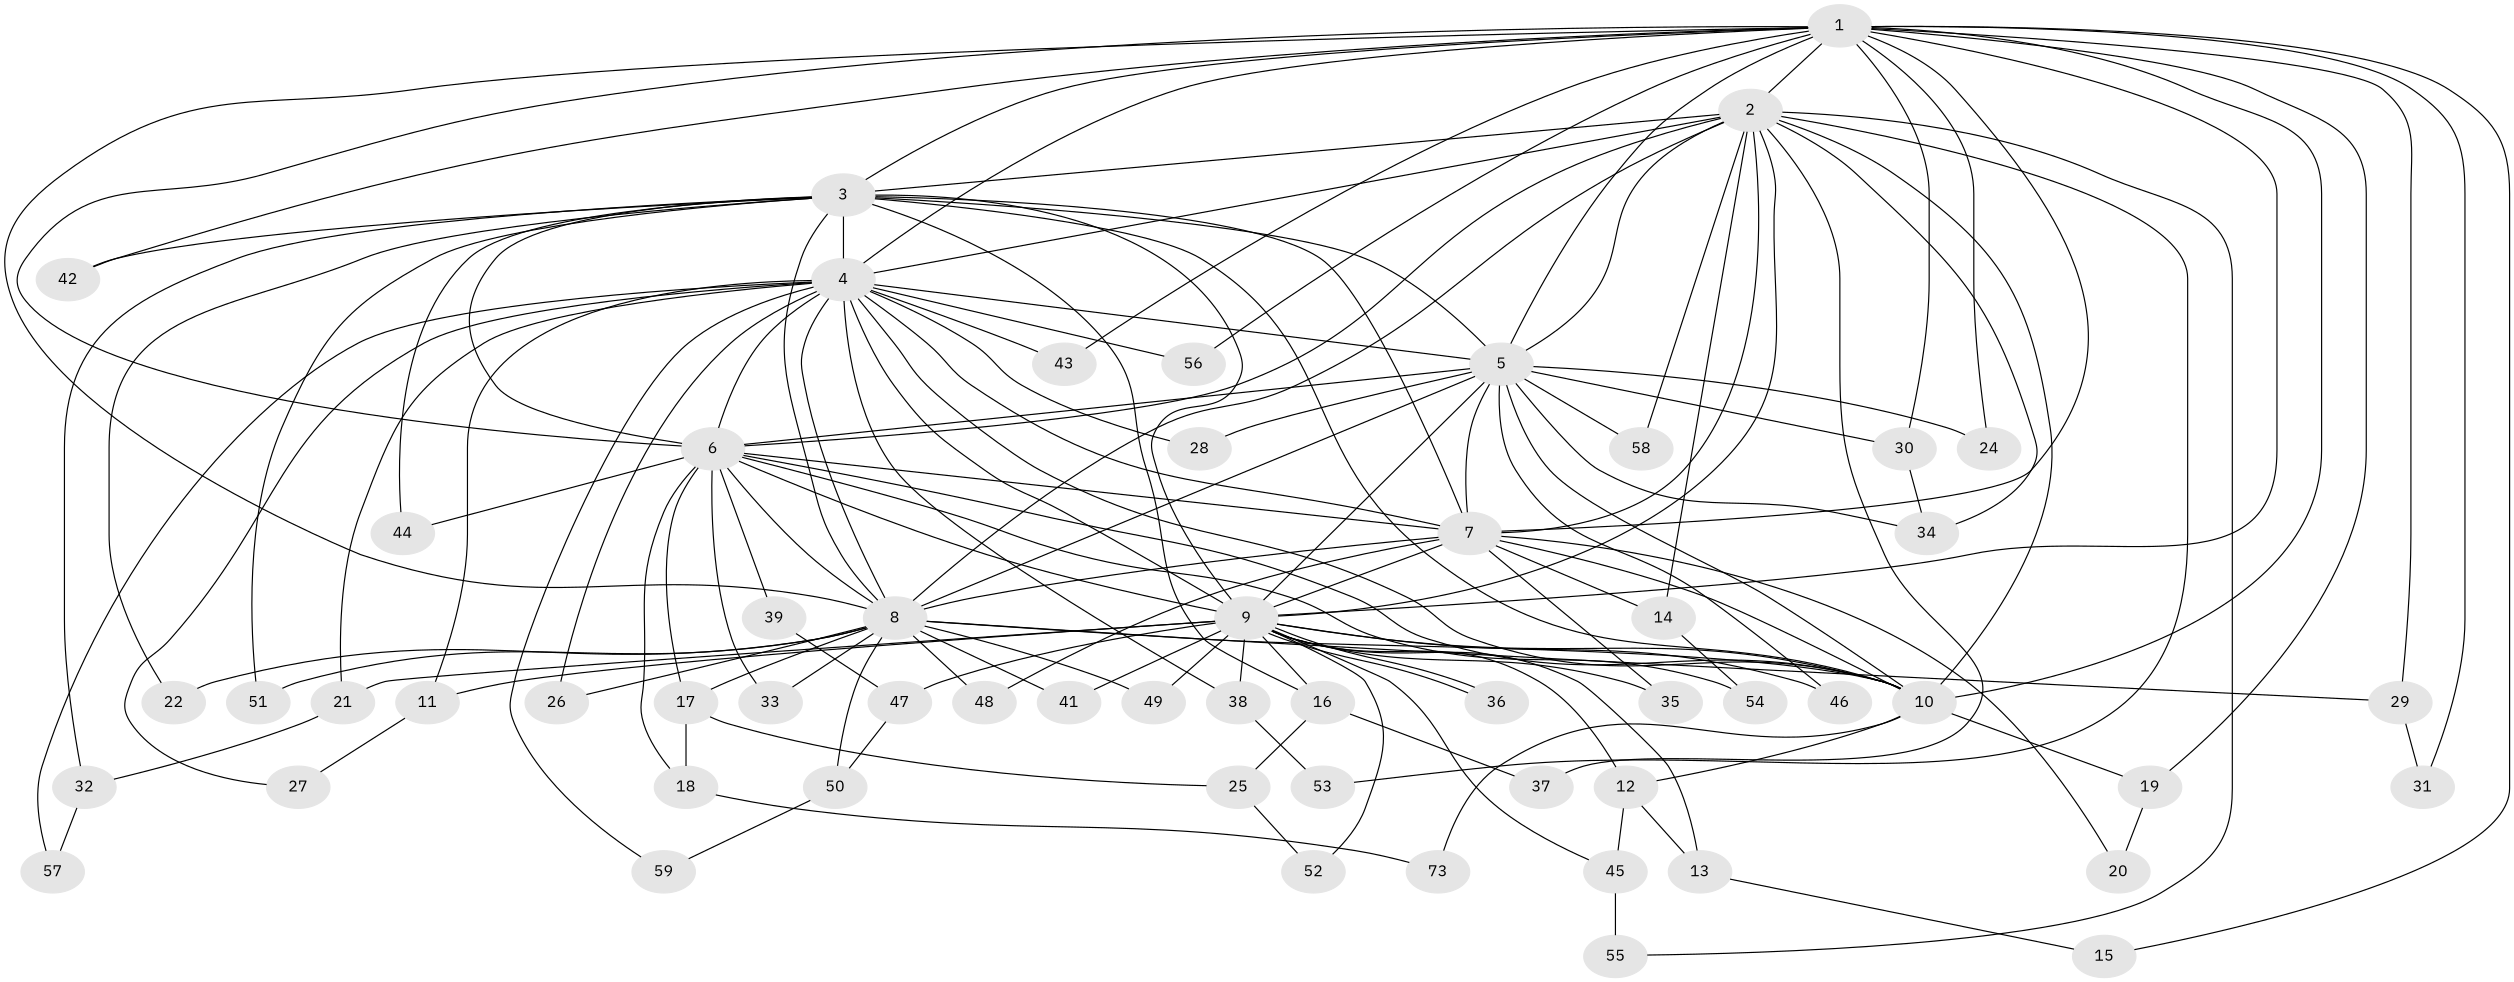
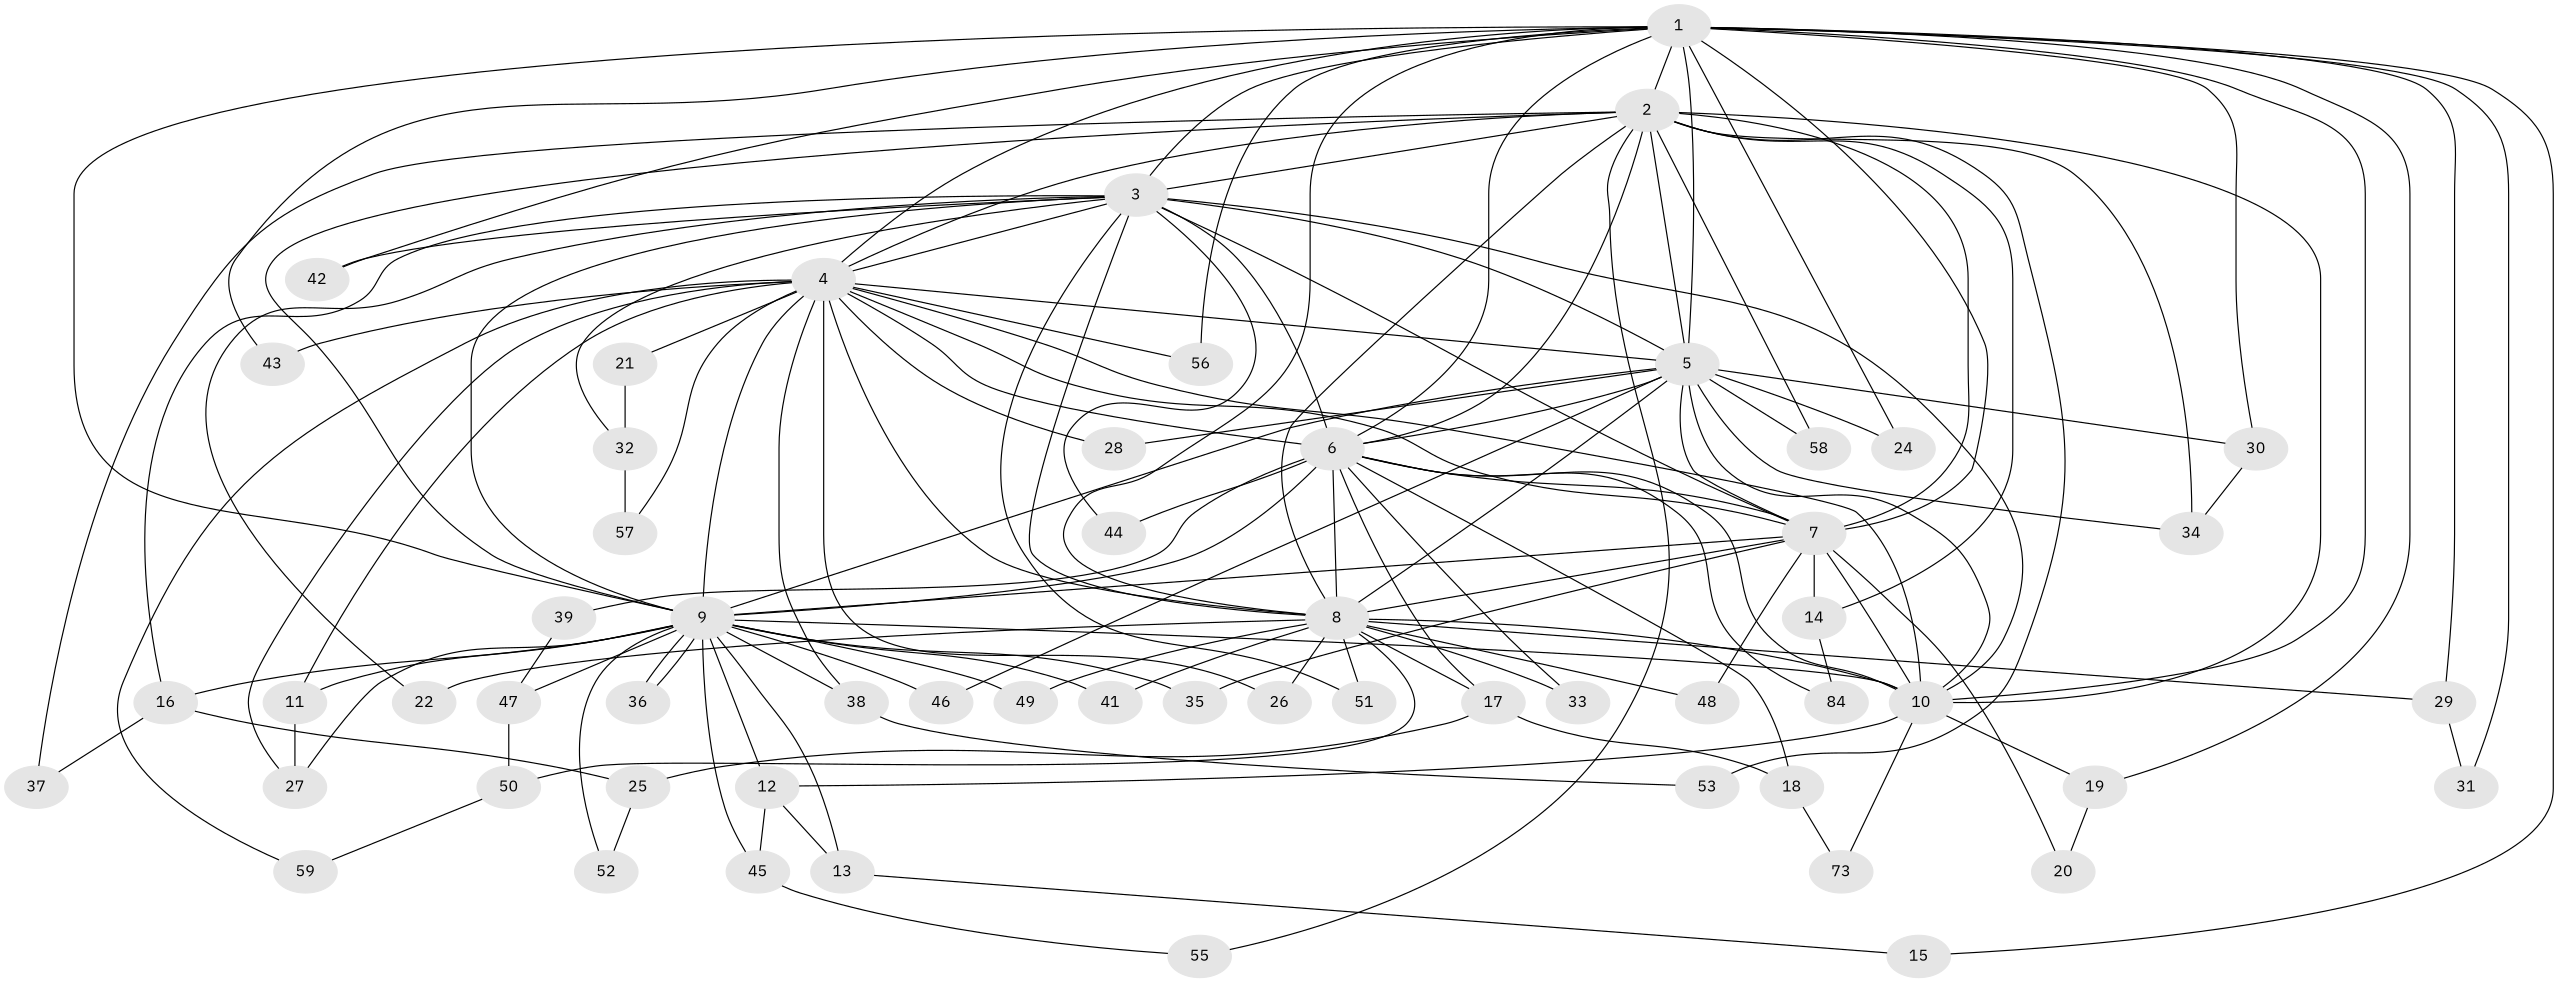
edge "9" -- "21": now "9" -- "27"
node "54": label "54" -> "84"
